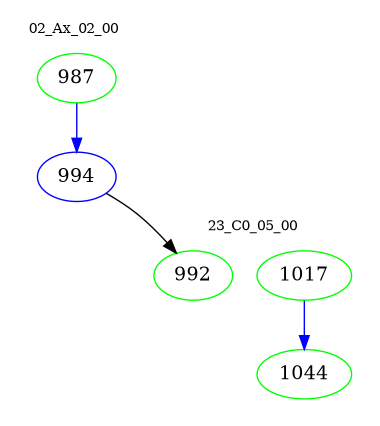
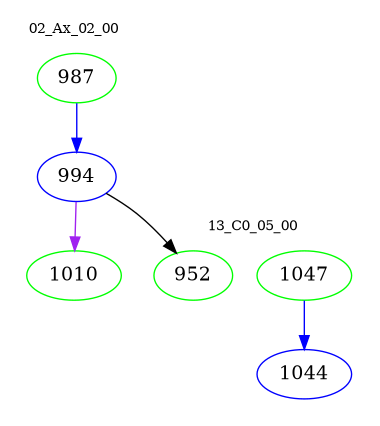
cluster "23_C0_05_00": label "23_C0_05_00" -> "13_C0_05_00"
node "1010": added
node "992": label "992" -> "952"
node "1017": label "1017" -> "1047"
node "1044": color green -> blue
